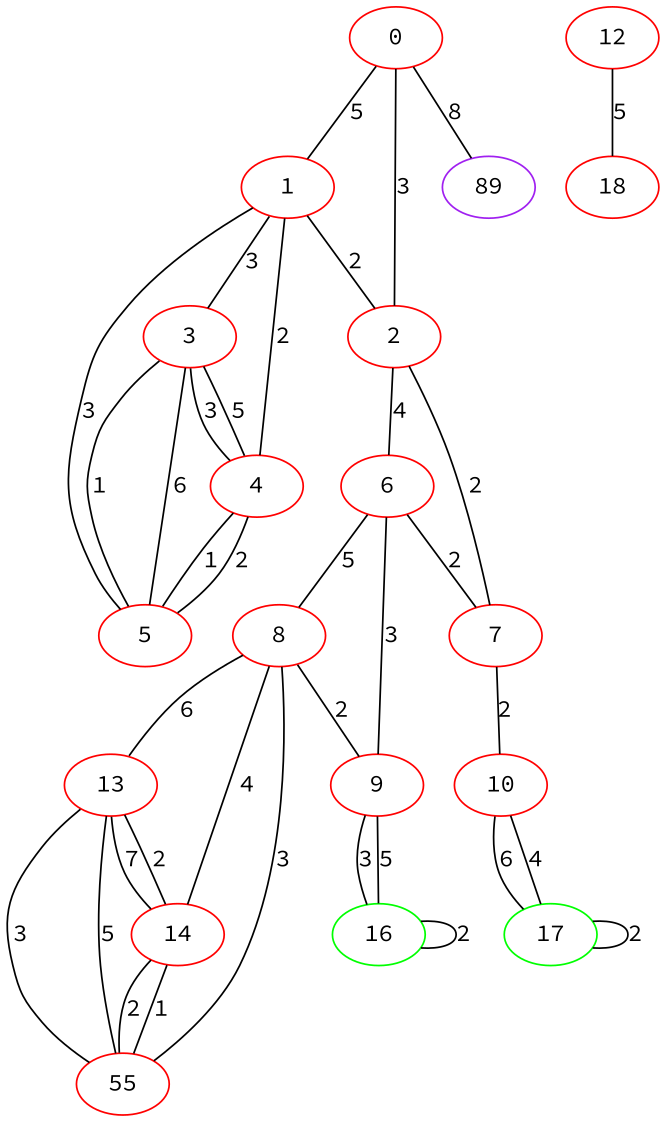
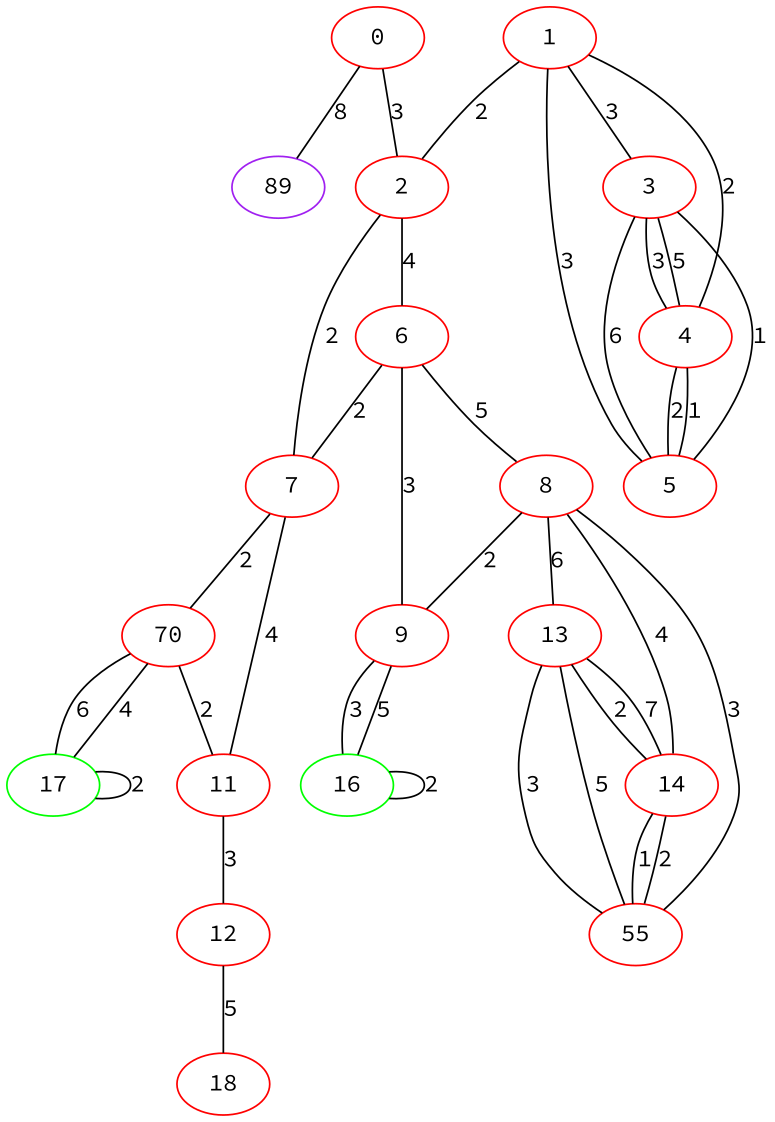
edge "0" -- "1": removed, label "5"
node "11": added
node "10": label "10" -> "70"
